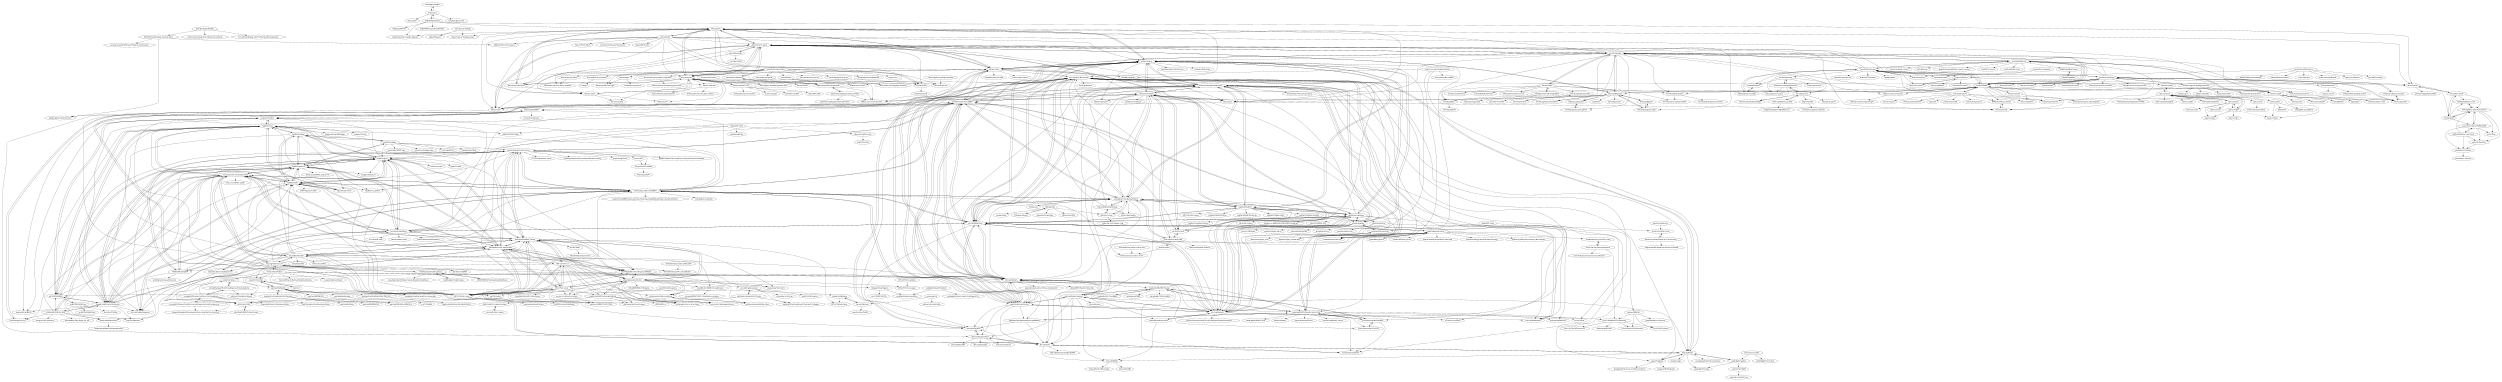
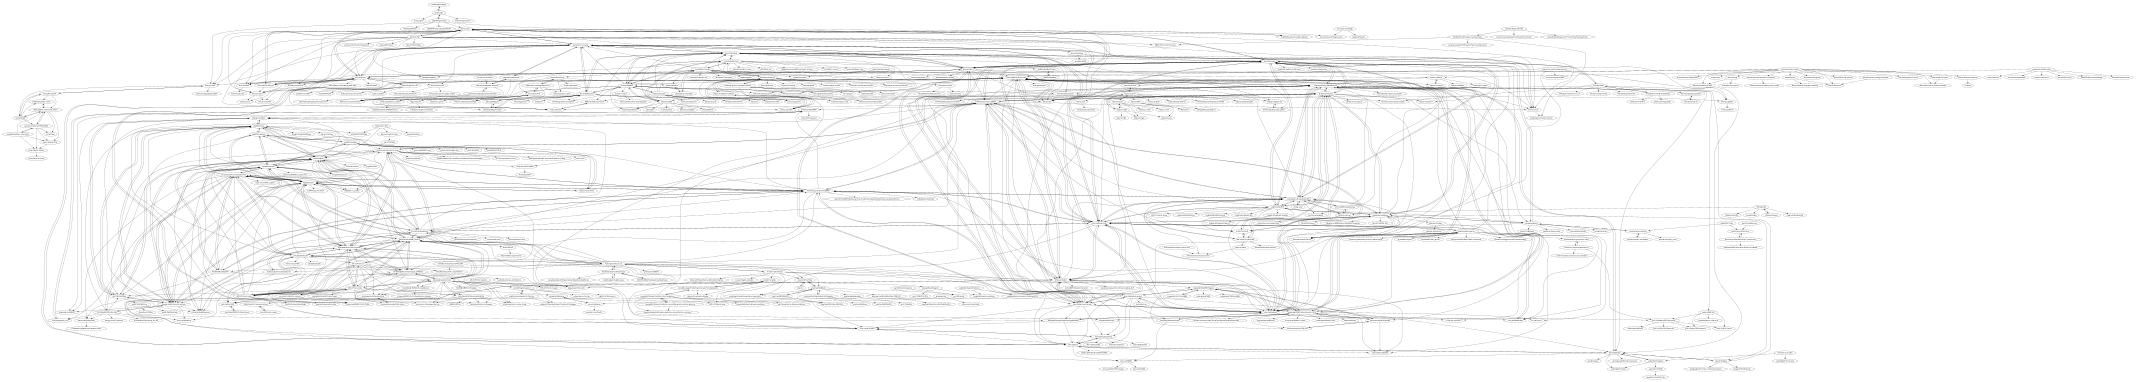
edge "ropensci/taxize" -> "ropensci/traits": now "ropensci/taxize" -> "metachris/pdfx"
